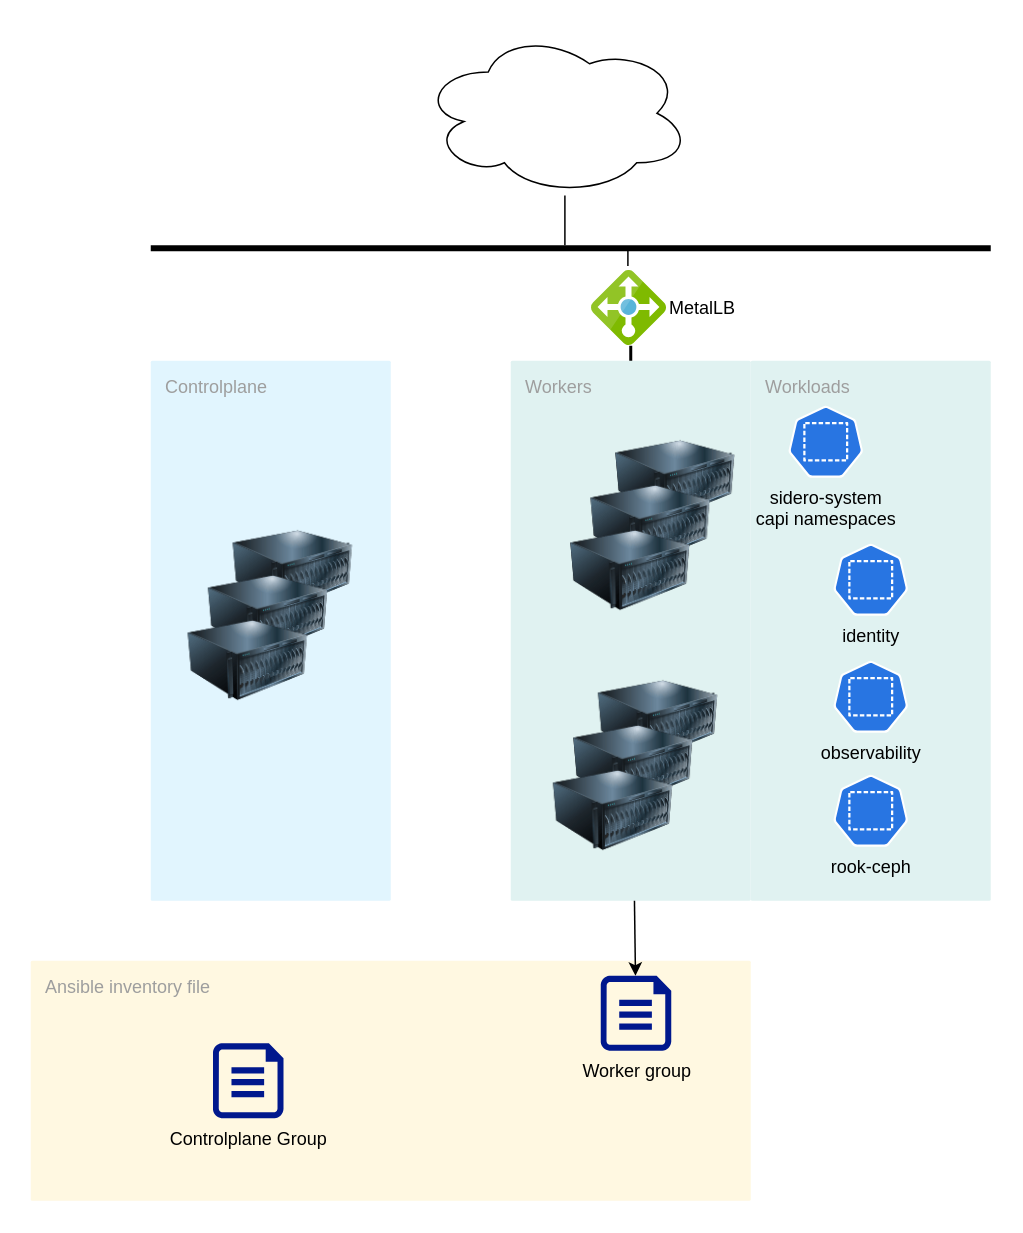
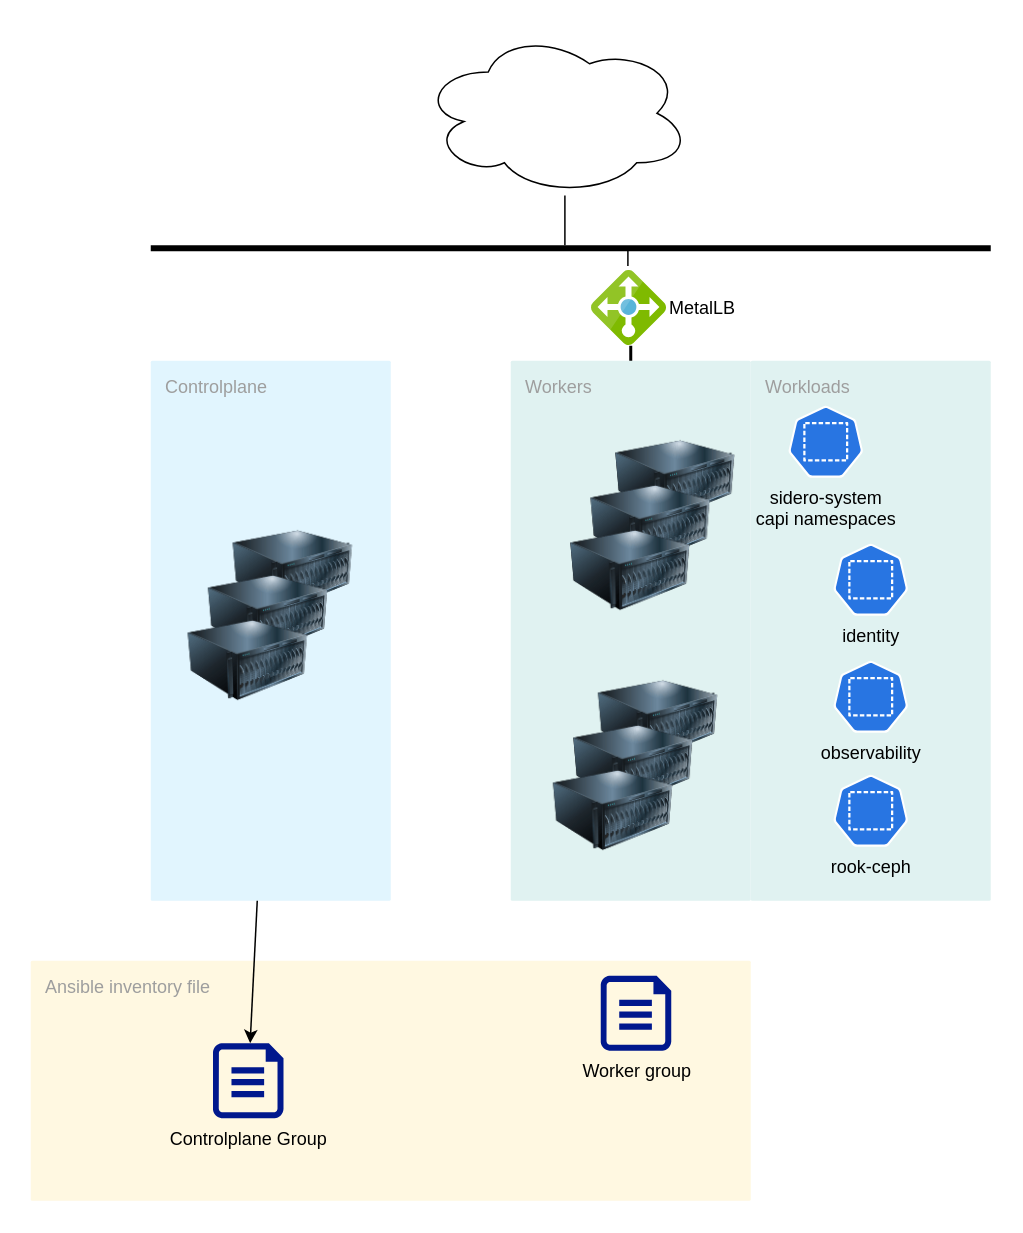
edge "Workers" -> "Worker group": removed
edge "Controlplane" -> "Controlplane Group": added
